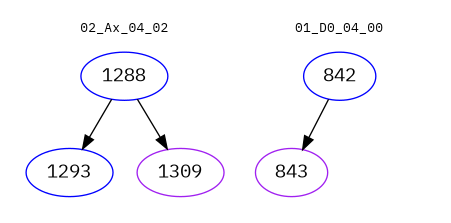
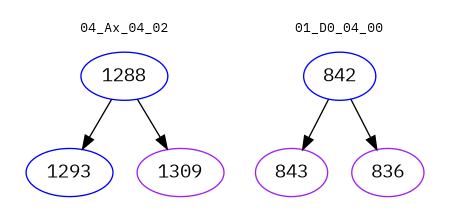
cluster "02_Ax_04_02": label "02_Ax_04_02" -> "04_Ax_04_02"
node "836": added
